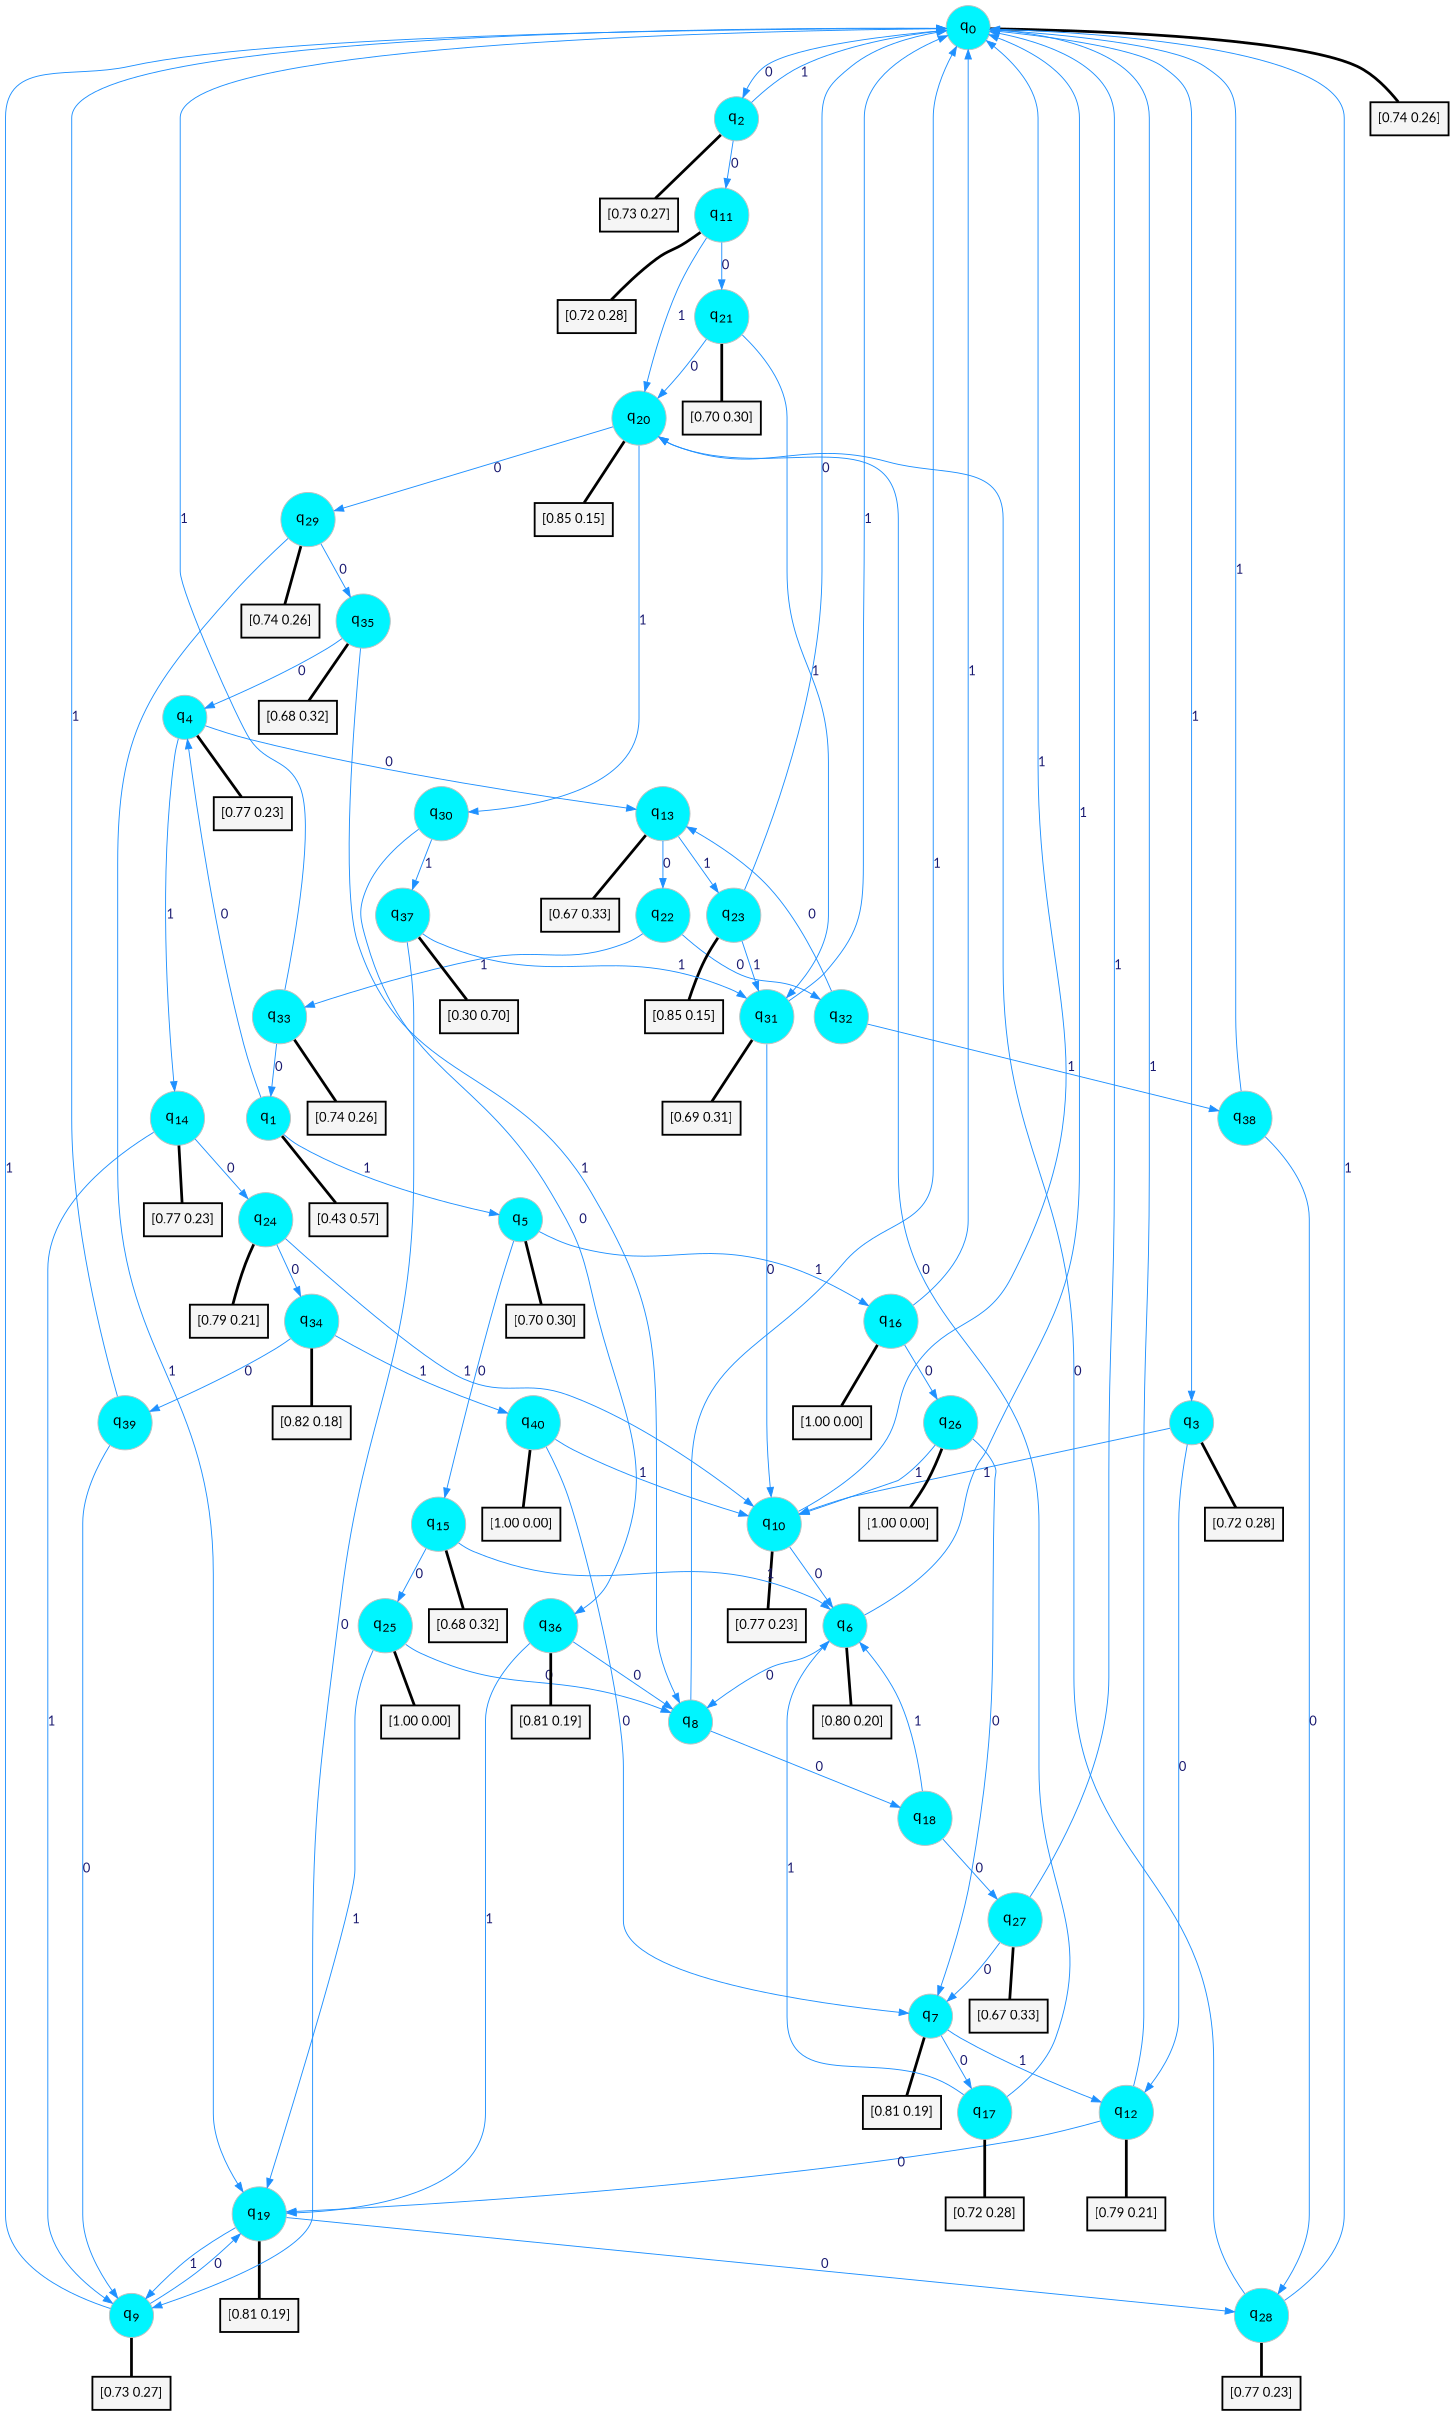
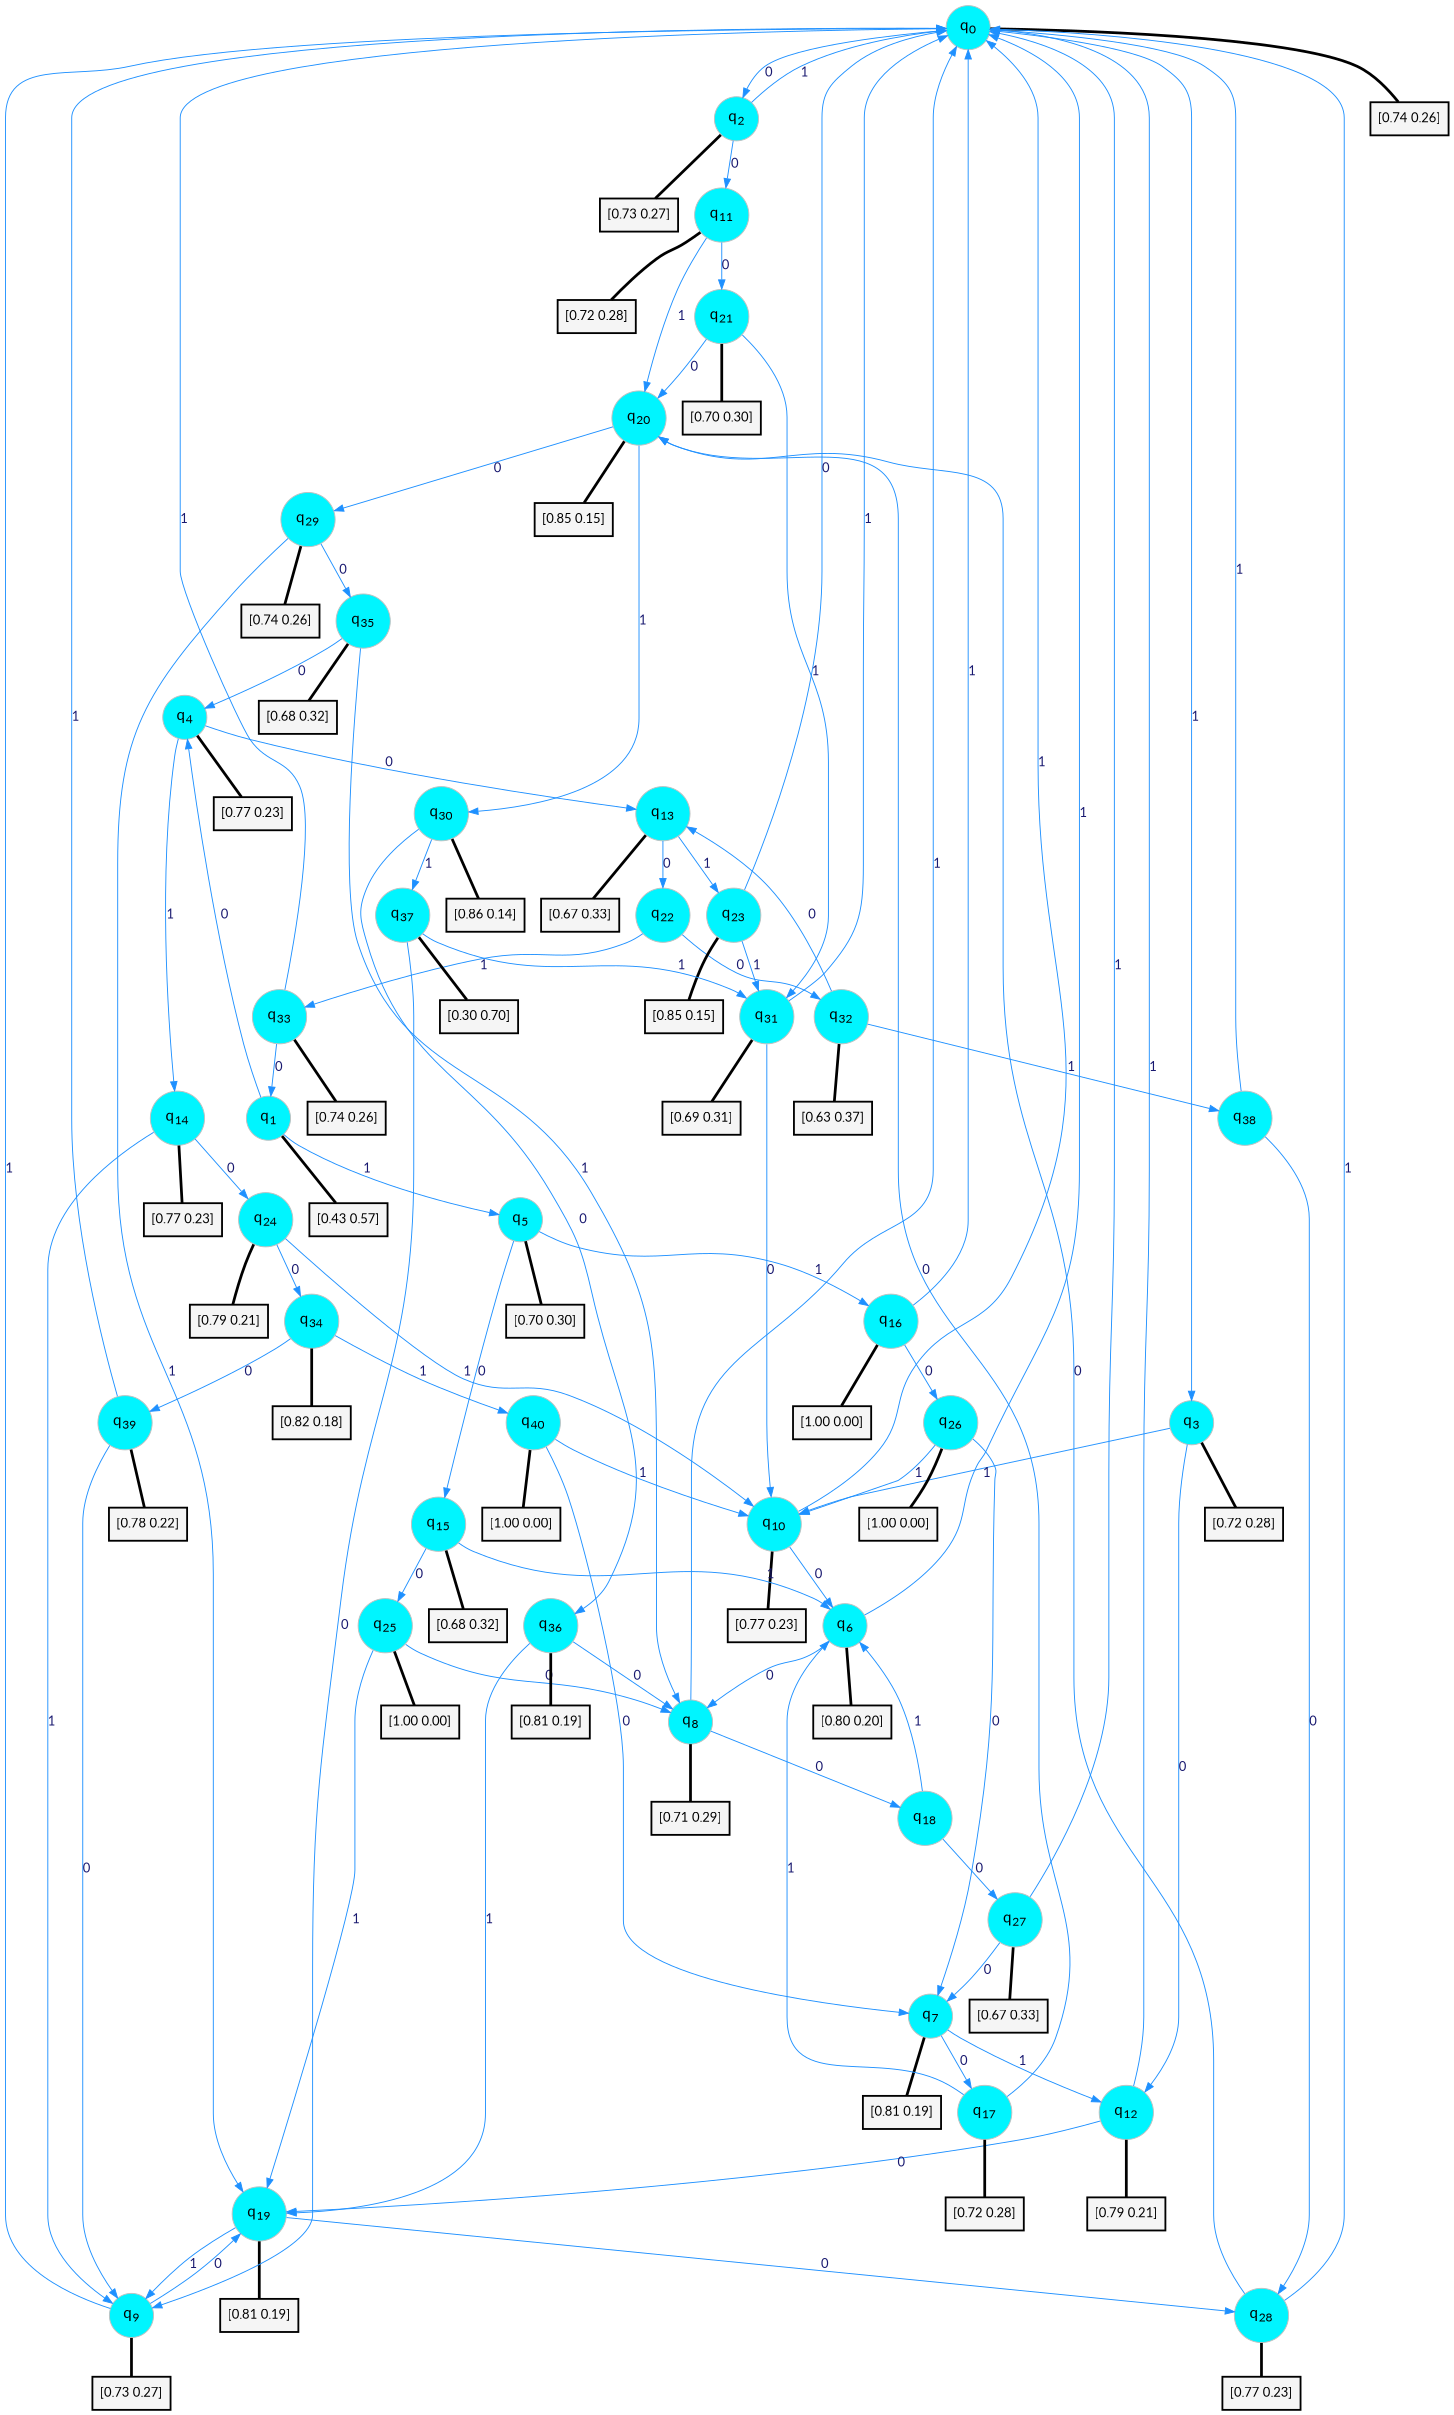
node "[0.86 0.14]": added
node "[0.63 0.37]": added
node "[0.78 0.22]": added
node "[0.71 0.29]": added
